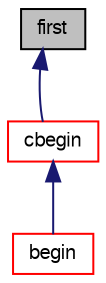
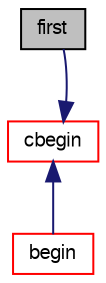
edge "cbegin" -> "first": reversed
